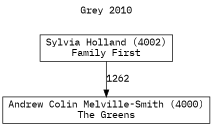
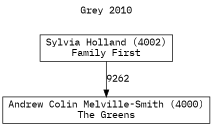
edge "Sylvia Holland (4002) Family First" -> "Andrew Colin Melville-Smith (4000) The Greens": label "1262" -> "9262"
